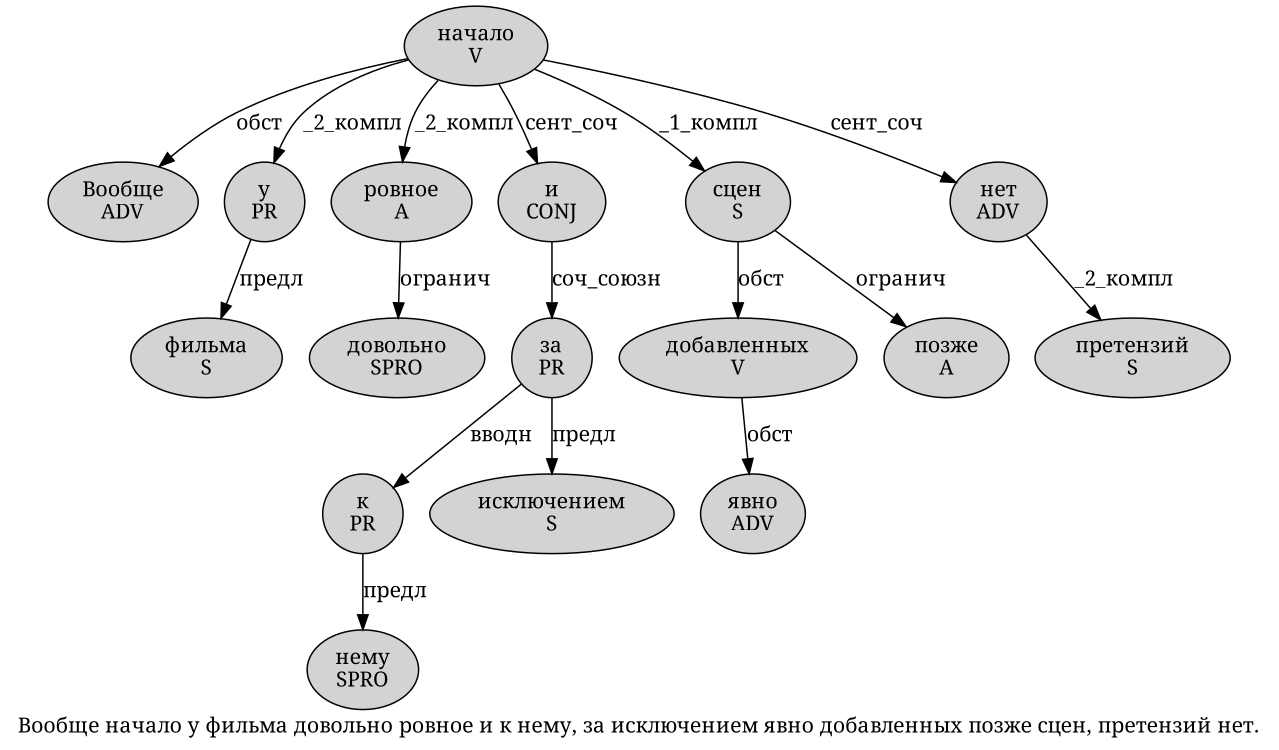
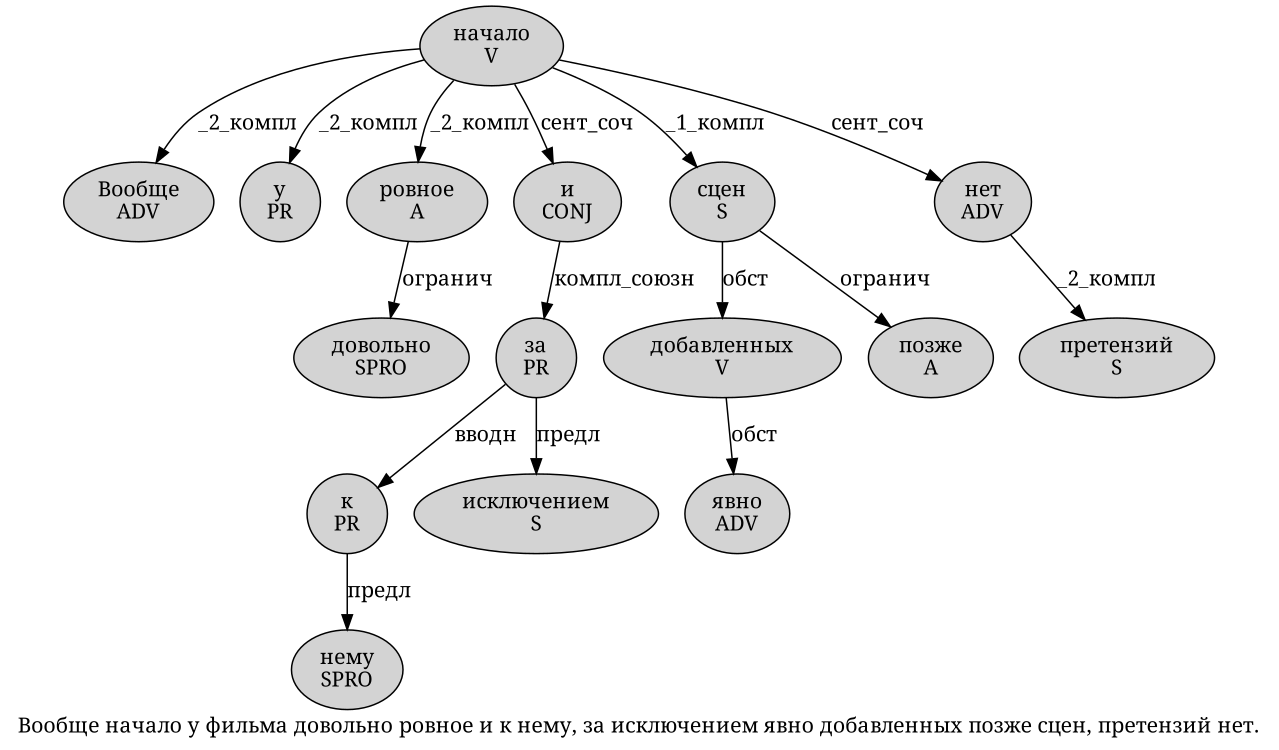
edge "начало V" -> "Вообще ADV": label "обст" -> "_2_компл"
edge "и CONJ" -> "за PR": label "соч_союзн" -> "компл_союзн"
node "фильма S": removed
